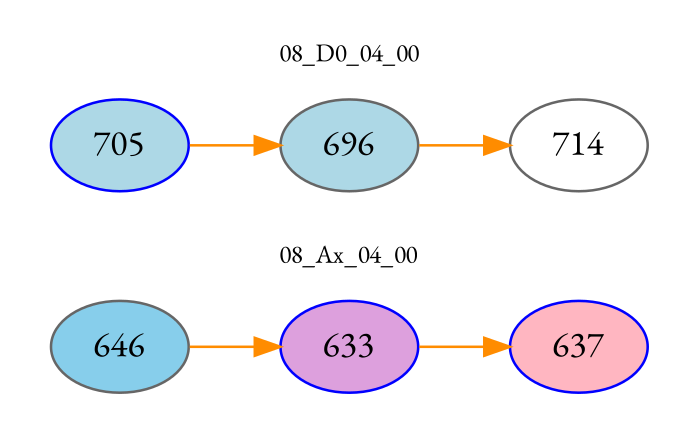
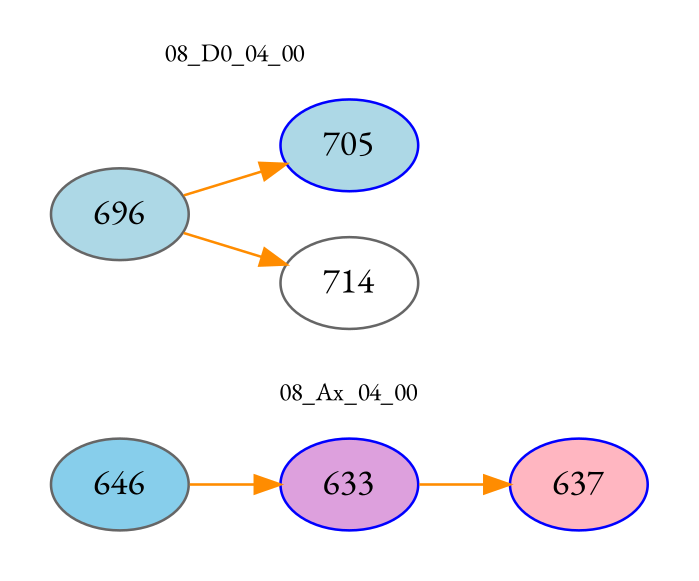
edge "705" -> "696": reversed
